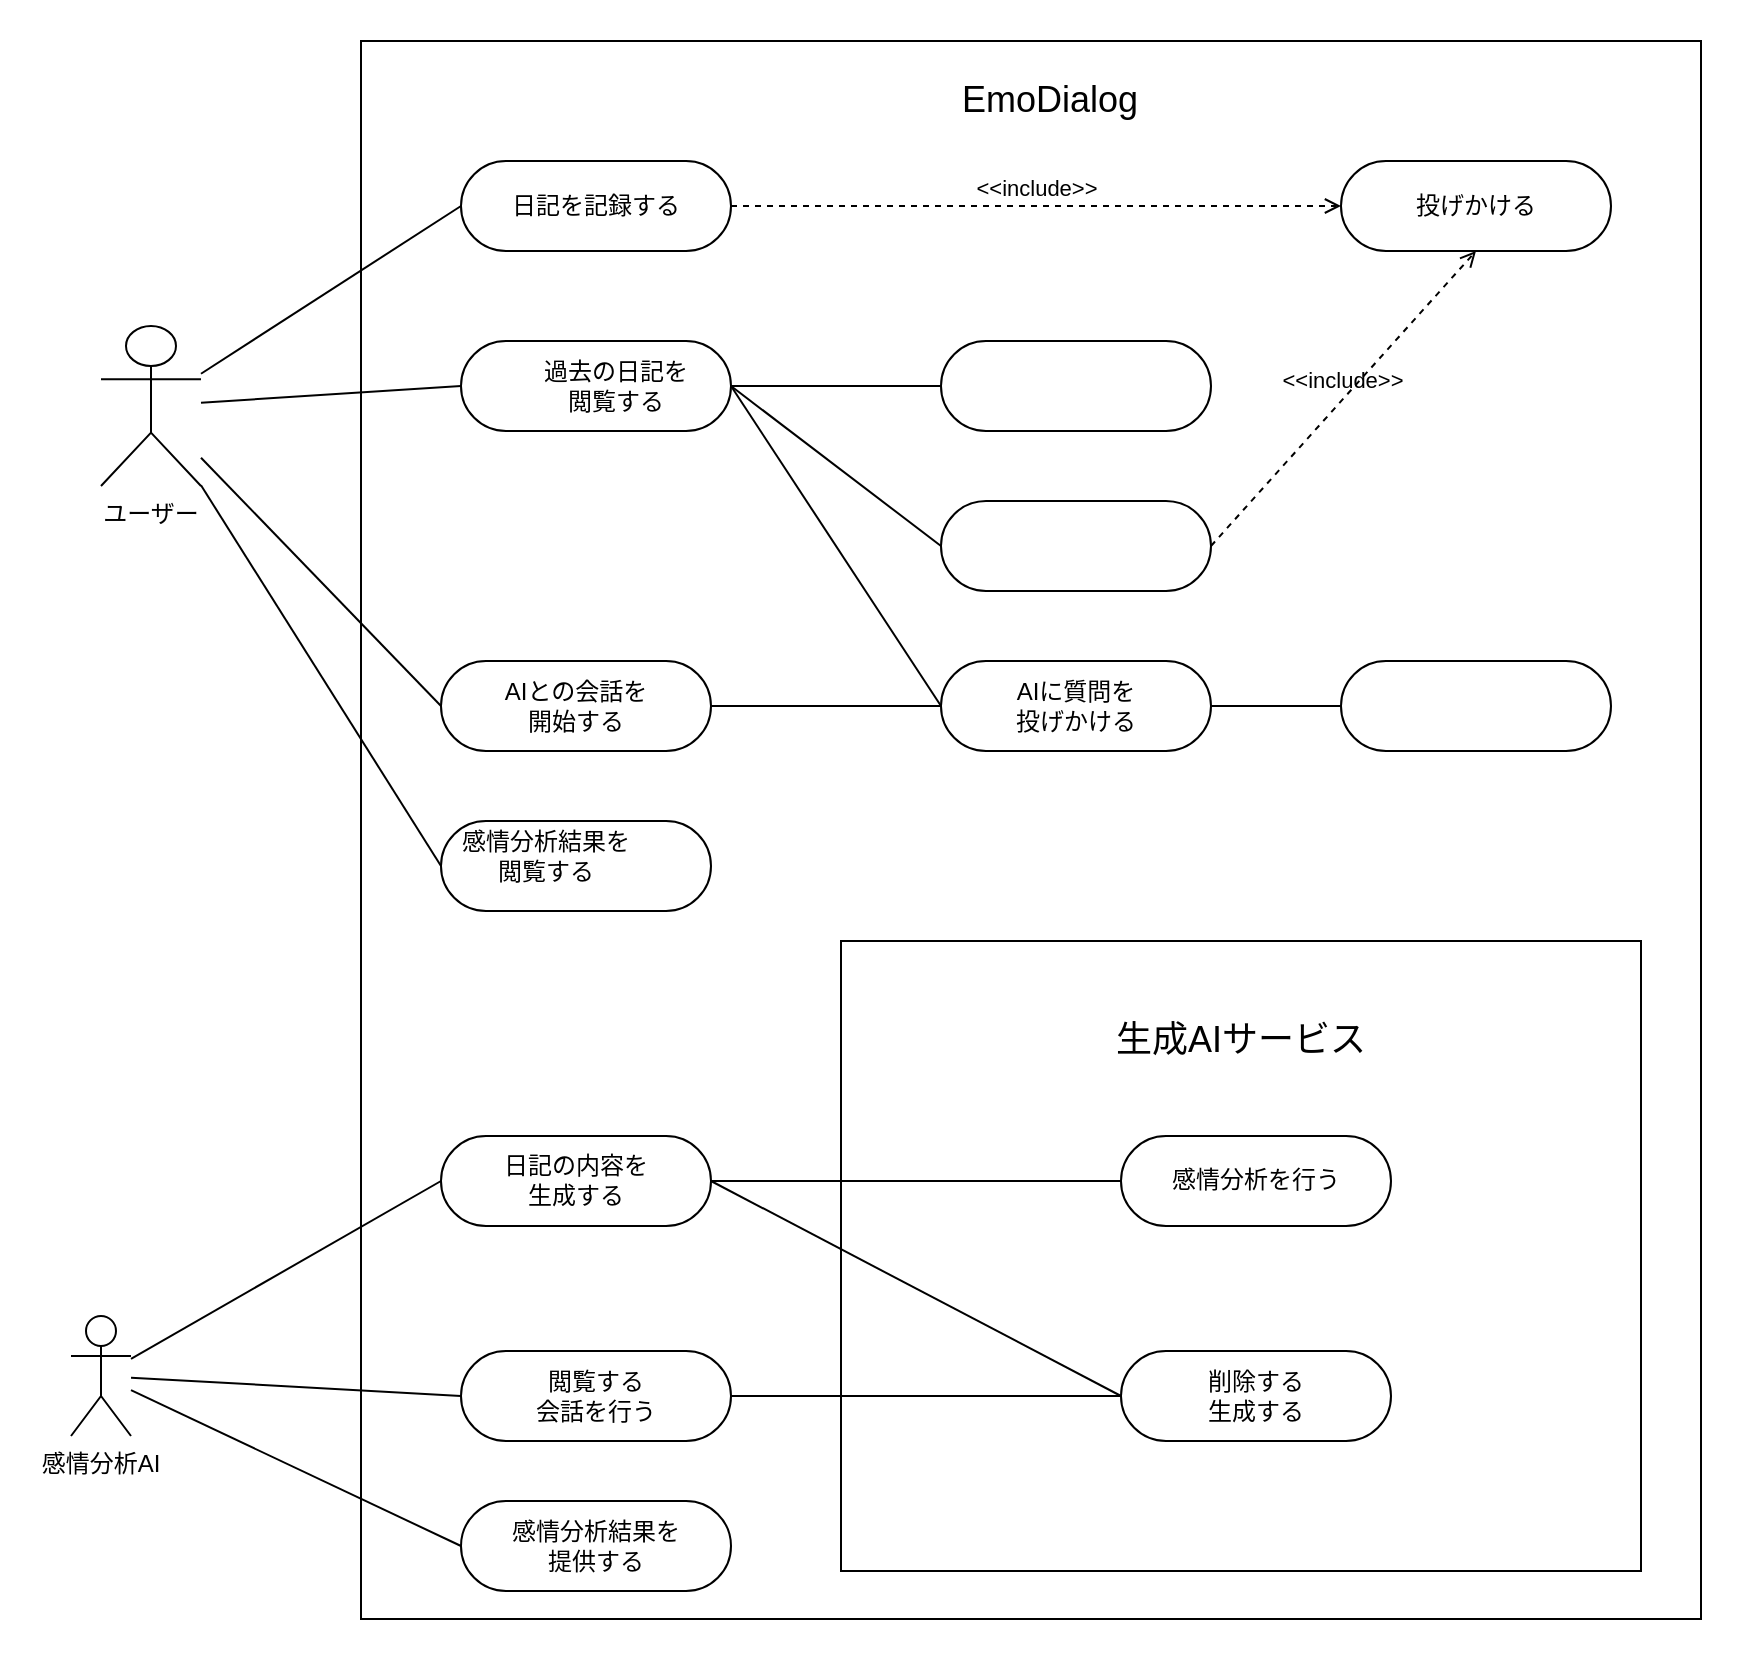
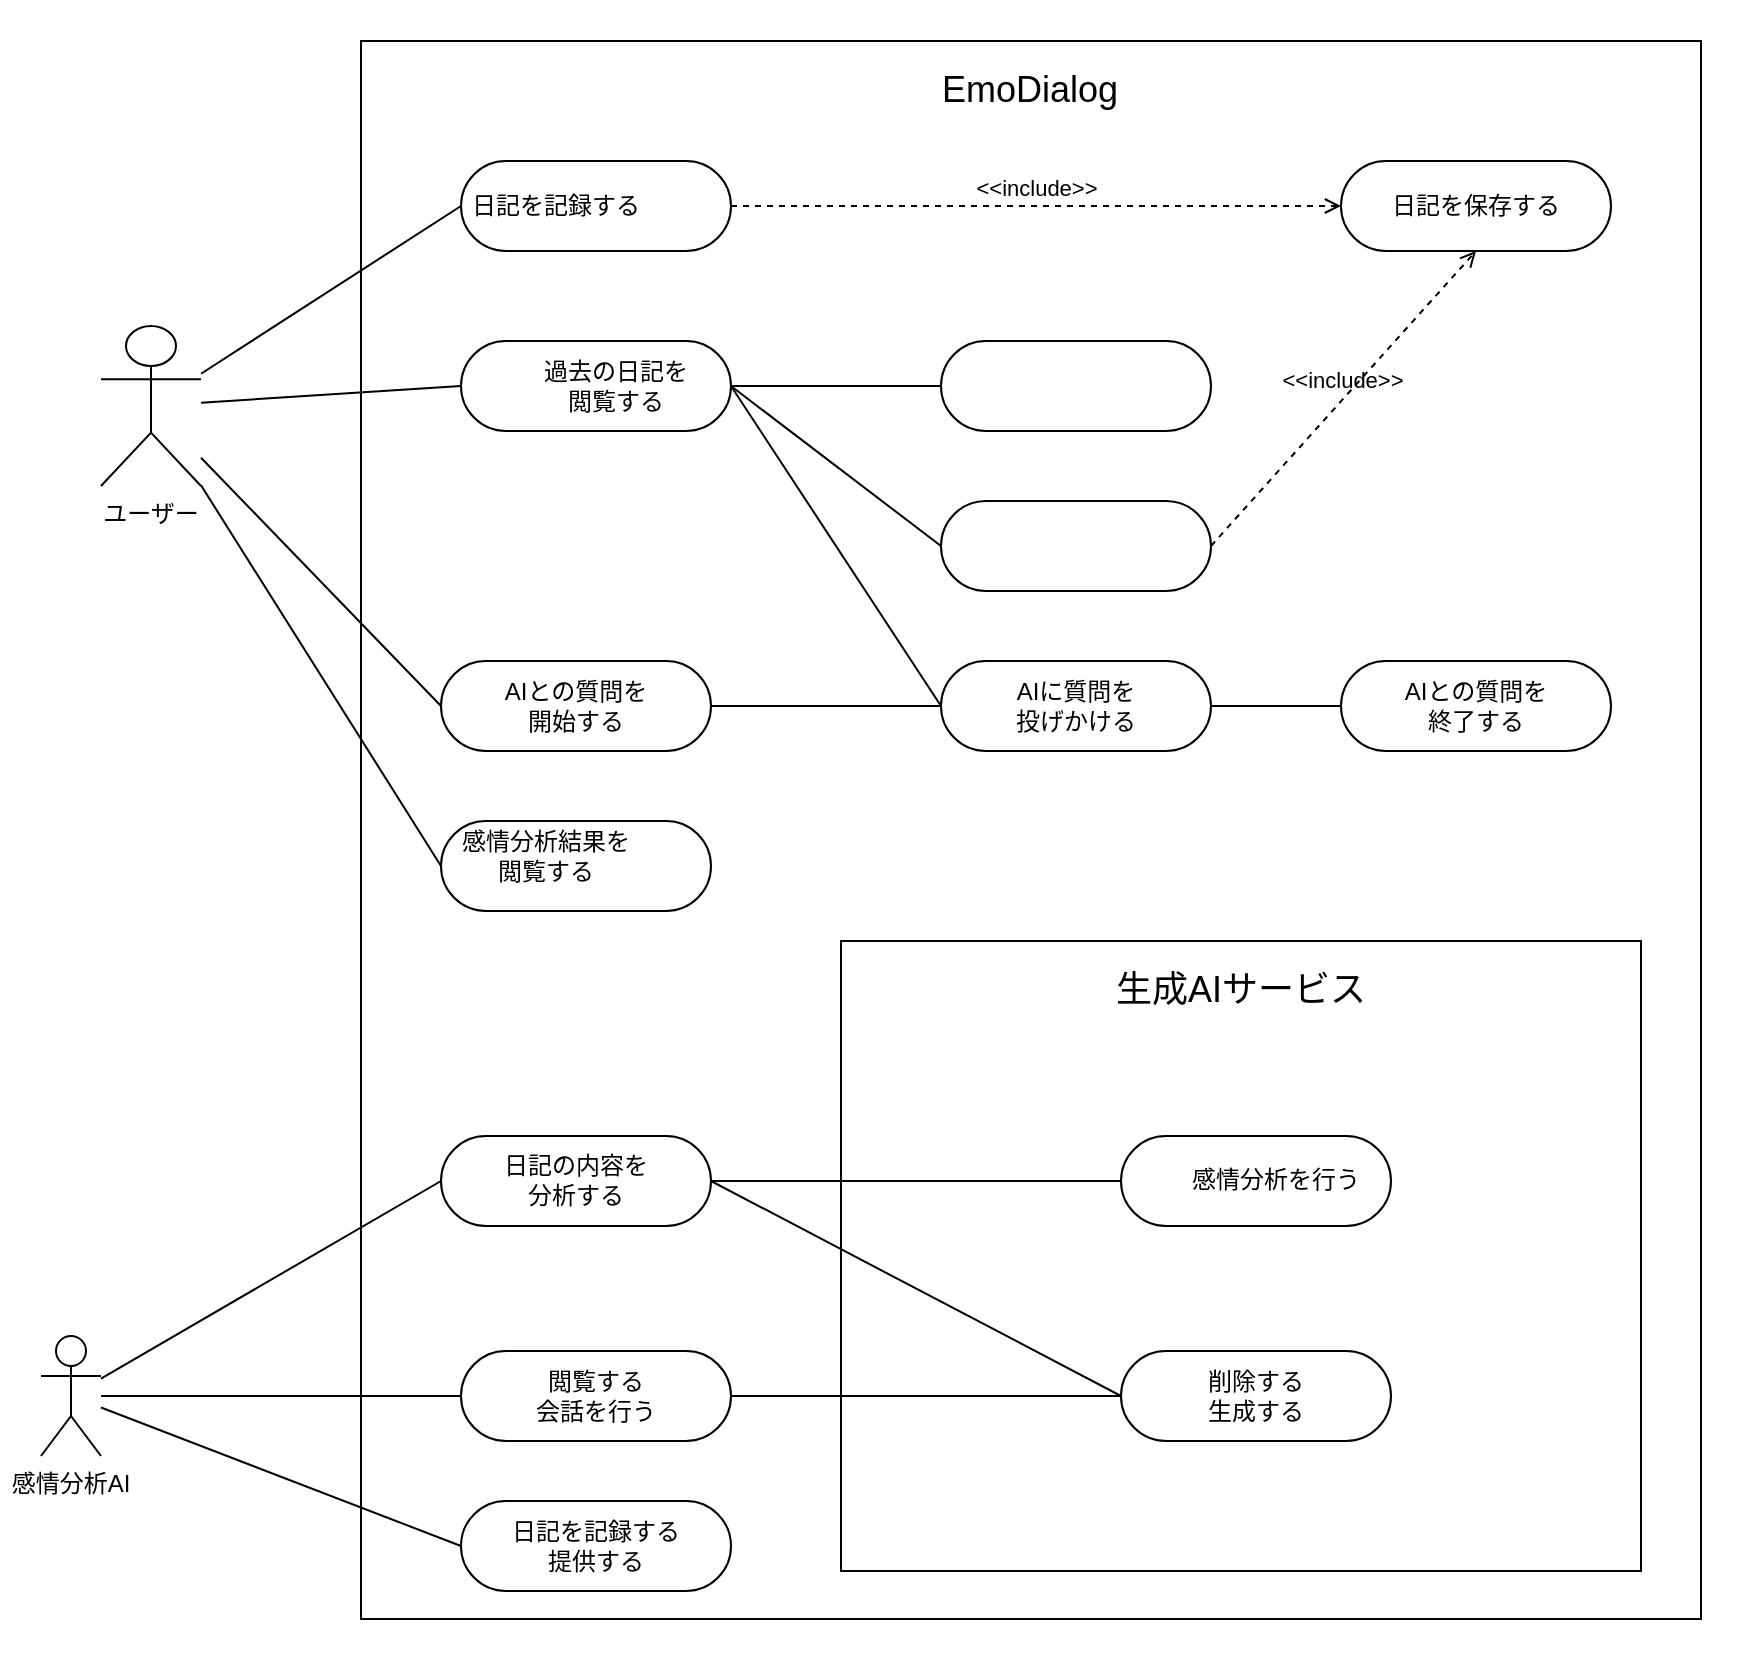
node "EmoDialog": moved (1051, 101) -> (1031, 91)
node "日記を記録する": moved (596, 206) -> (556, 206)
node "投げかける": label "投げかける" -> "日記を保存する"
node "AIとの質問を 終了する": added
node "AIとの会話を 開始する": label "AIとの会話を 開始する" -> "AIとの質問を 開始する"
node "生成AIサービス": moved (1241, 1041) -> (1241, 991)
node "日記の内容を 生成する": label "日記の内容を 生成する" -> "日記の内容を 分析する"
node "感情分析を行う": moved (1256, 1181) -> (1276, 1181)
node "感情分析AI": moved (101, 1376) -> (71, 1396)
node "感情分析結果を 提供する": label "感情分析結果を 提供する" -> "日記を記録する 提供する"
